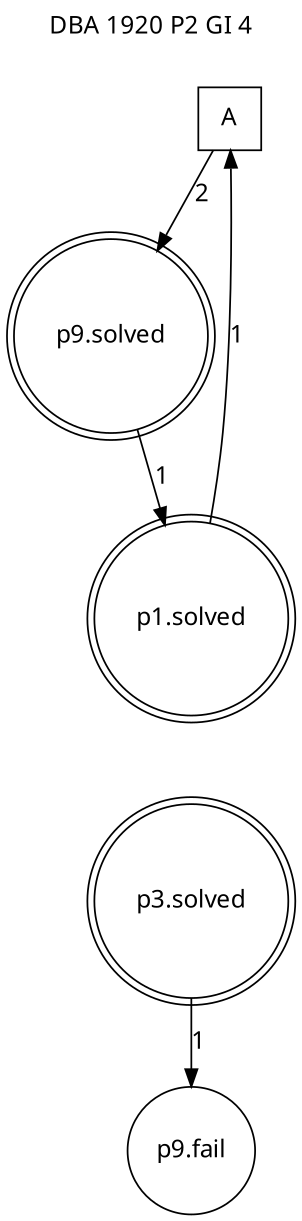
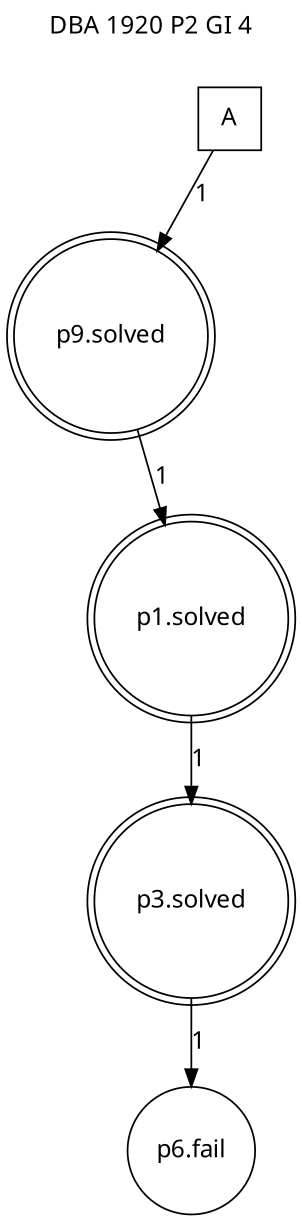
edge "A" -> "p9.solved": label "2" -> "1"
edge "p1.solved" -> "A": now "p1.solved" -> "p3.solved"
node "p9.fail": label "p9.fail" -> "p6.fail"
